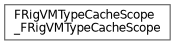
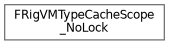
node "FRigVMTypeCacheScope _FRigVMTypeCacheScope": label "FRigVMTypeCacheScope _FRigVMTypeCacheScope" -> "FRigVMTypeCacheScope _NoLock"
